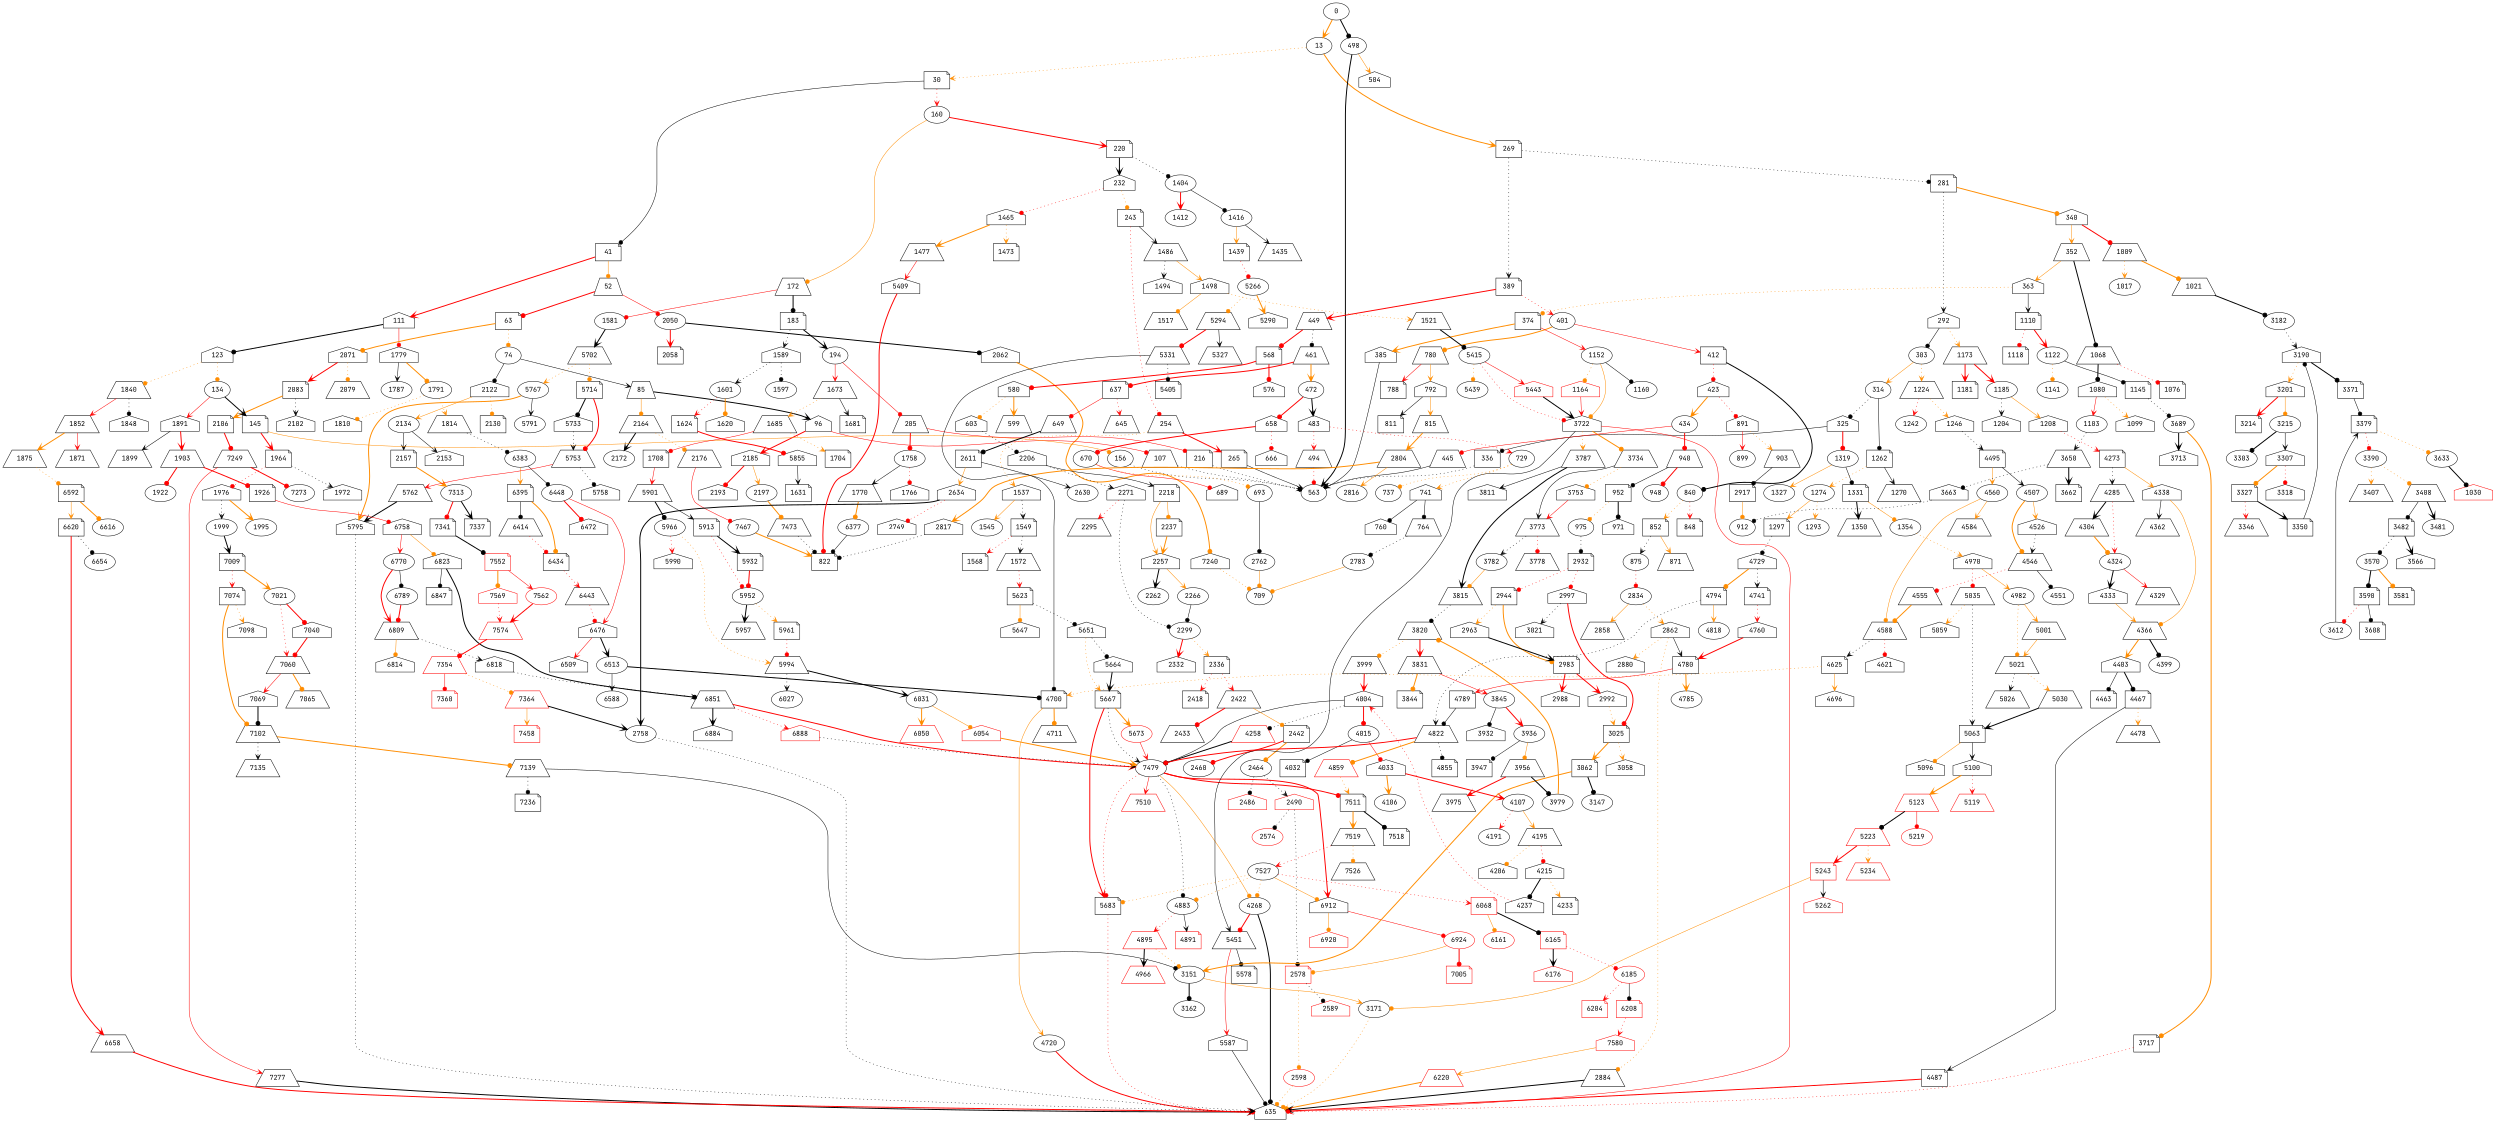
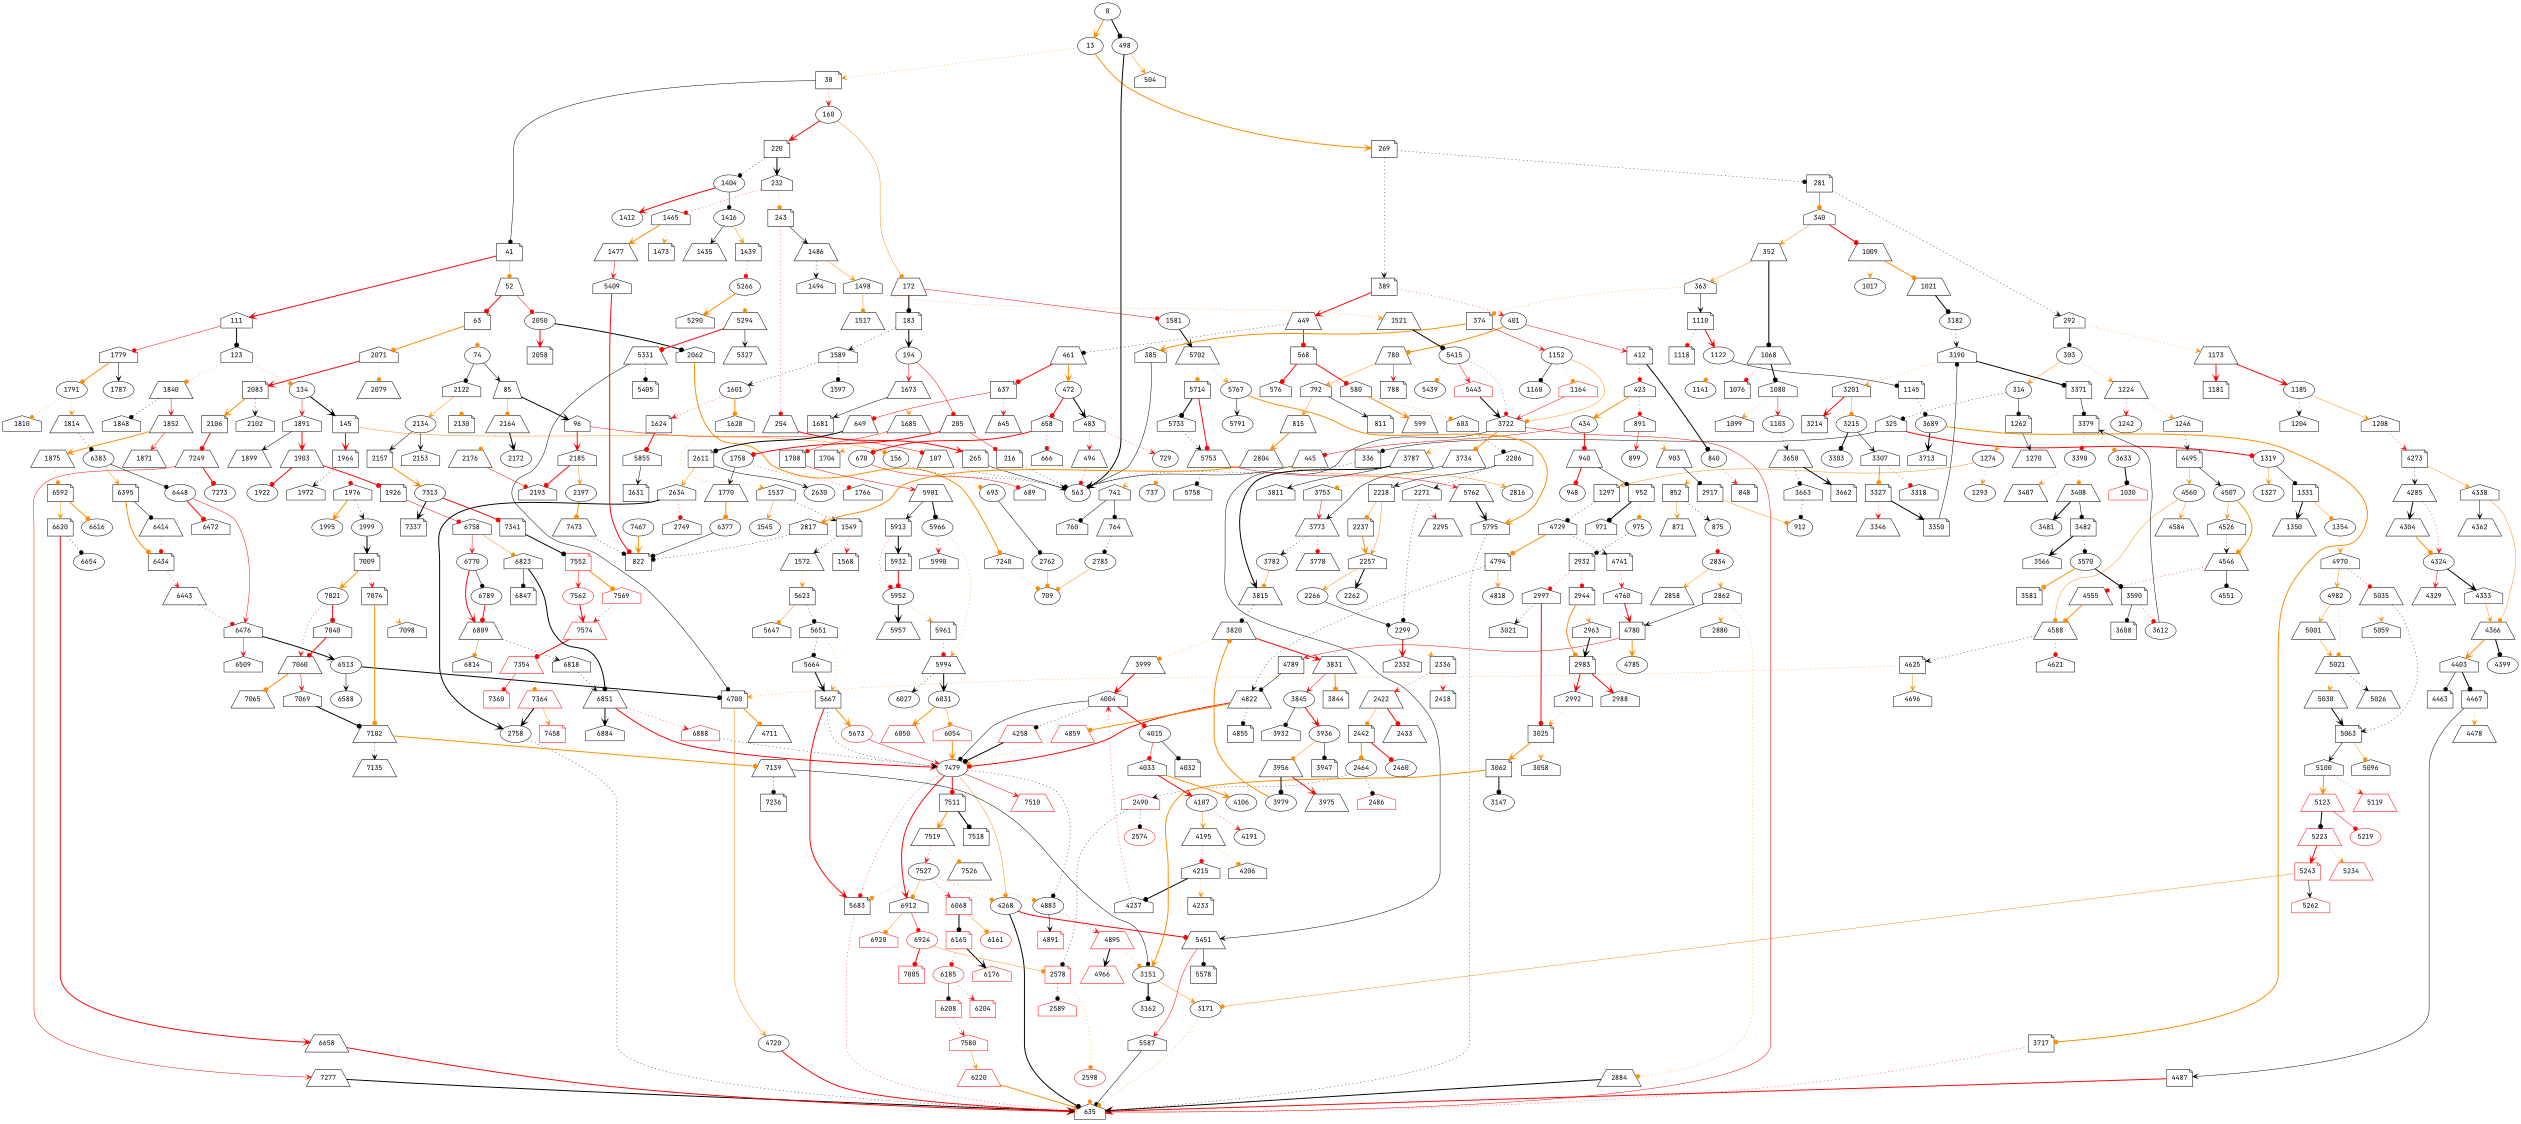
edge "2176" -> "7467": now "2176" -> "2193"
edge "1572" -> "5623": color red -> darkorange
edge "4859" -> "7511": now "4859" -> "7479"
